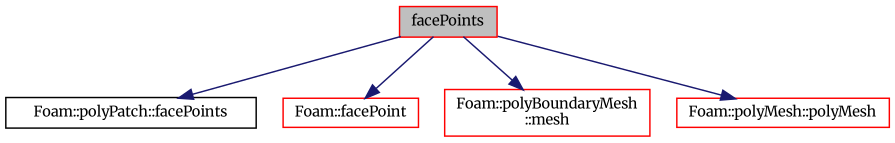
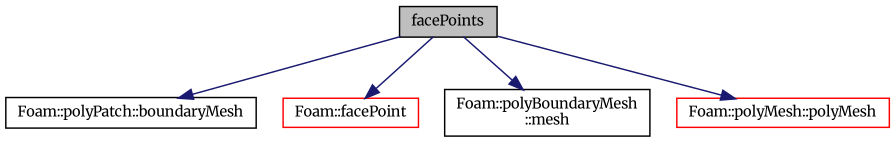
node "facePoints": color red -> black
node "Foam::polyPatch::facePoints": label "Foam::polyPatch::facePoints" -> "Foam::polyPatch::boundaryMesh"
node "Foam::polyBoundaryMesh ::mesh": color red -> black
